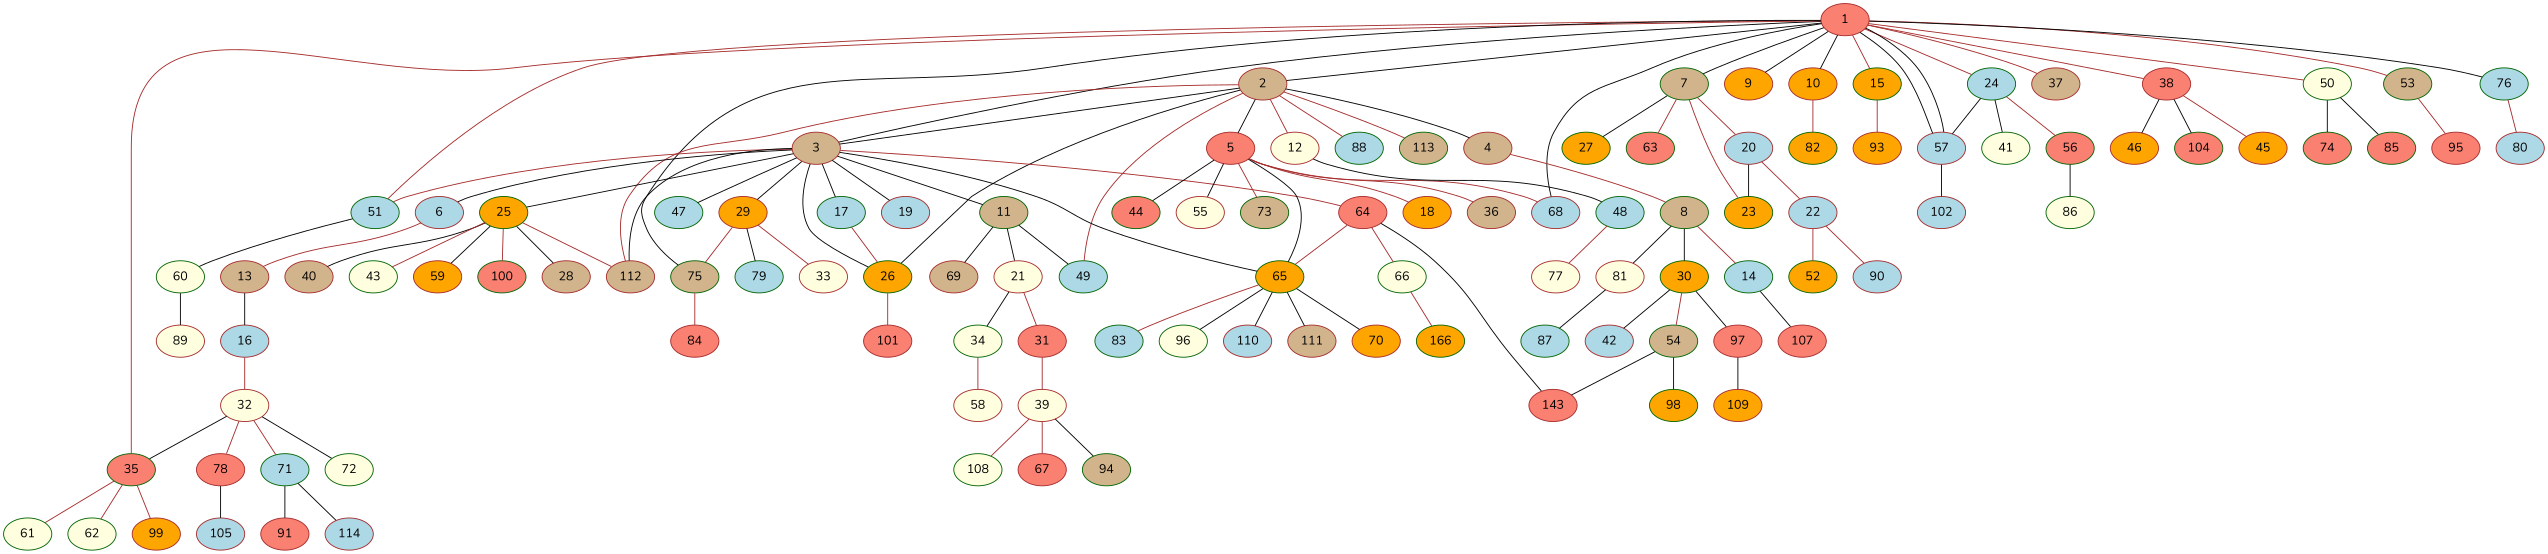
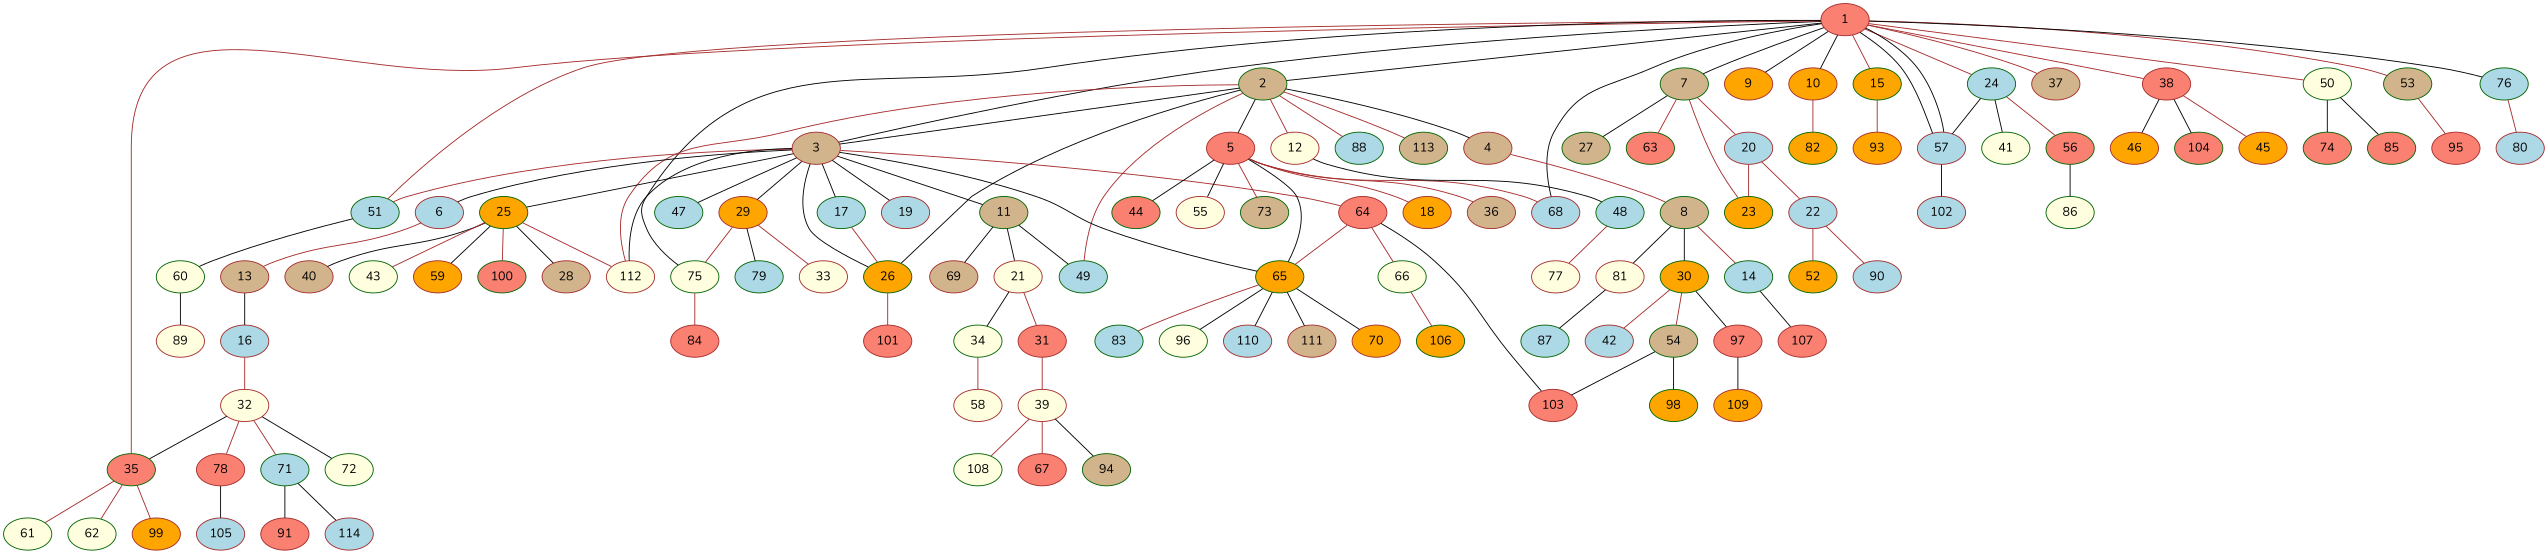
node "2": color brown -> darkgreen
node "27": fillcolor orange -> tan
edge "20" -- "23": color black -> brown
node "112": fillcolor tan -> lightyellow
node "75": fillcolor tan -> lightyellow
edge "30" -- "42": color black -> brown
node "166": label "166" -> "106"
node "143": label "143" -> "103"
